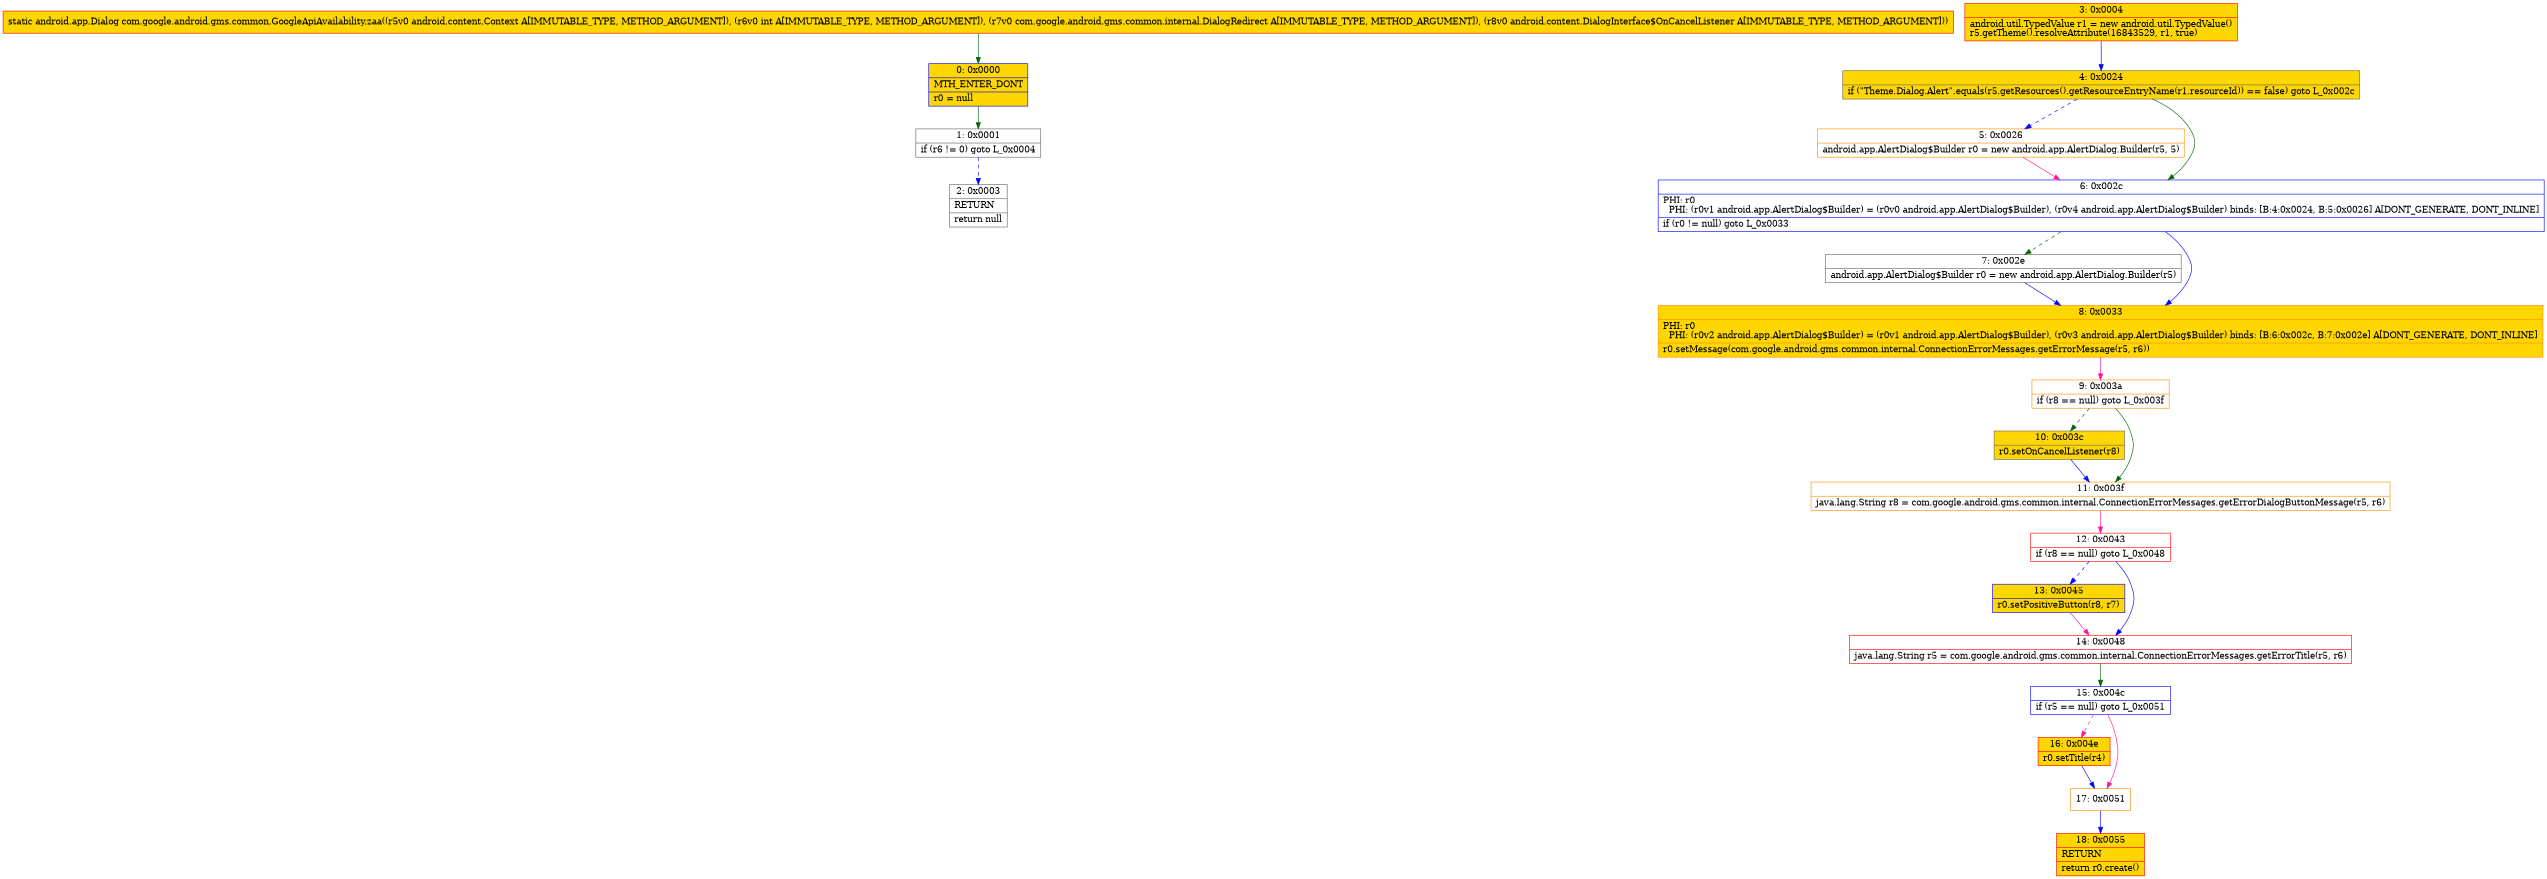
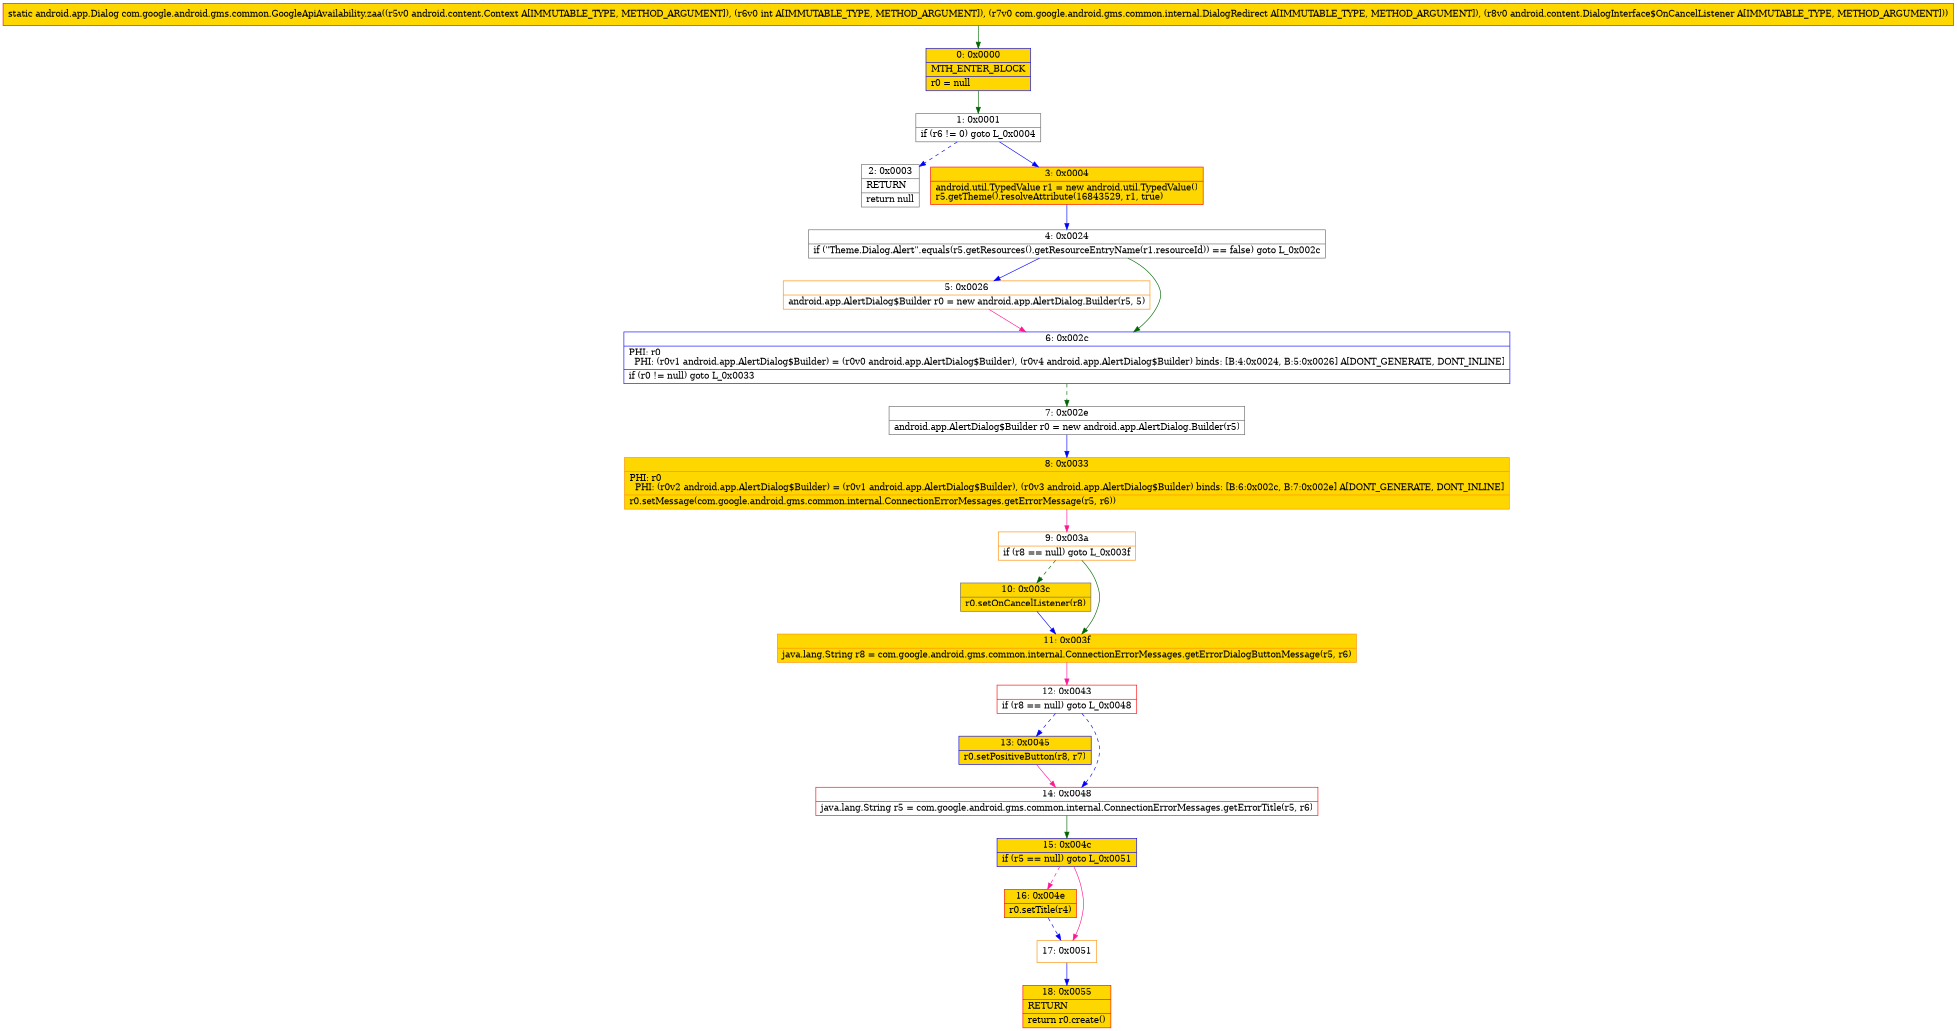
node "0: 0x0000": text "MTH_ENTER_DONT" -> "MTH_ENTER_BLOCK"
node "4: 0x0024": fillcolor gold -> white
edge "4: 0x0024" -> "5: 0x0026": style dashed -> solid
edge "1: 0x0001" -> "3: 0x0004": added
edge "6: 0x002c" -> "8: 0x0033": removed
node "11: 0x003f": fillcolor white -> gold
edge "12: 0x0043" -> "14: 0x0048": style solid -> dashed
node "15: 0x004c": fillcolor white -> gold
edge "16: 0x004e" -> "17: 0x0051": style solid -> dashed
